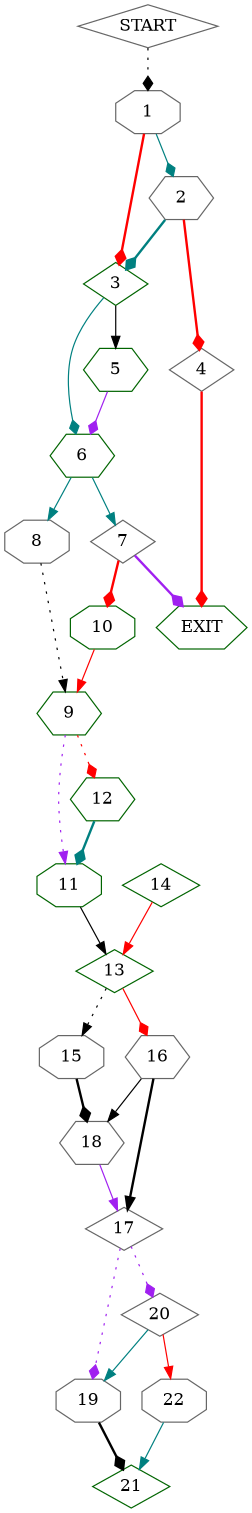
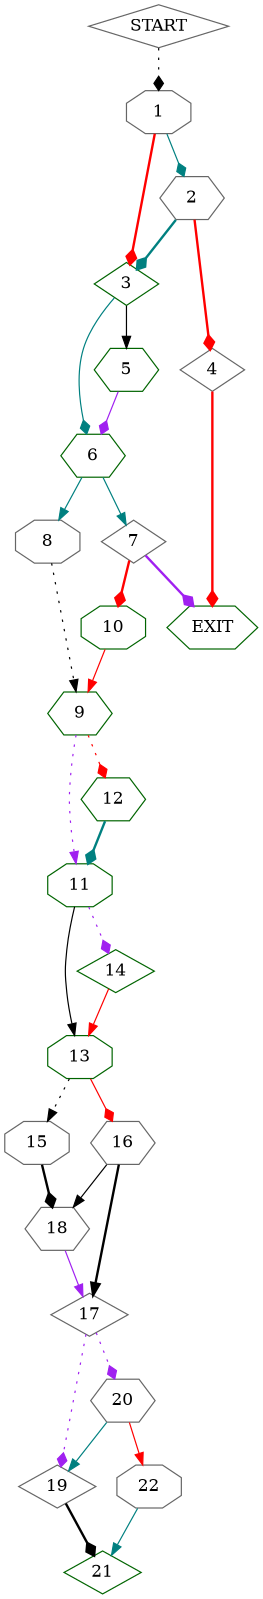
edge "11" -> "14": added
node "13": shape diamond -> octagon
node "20": shape diamond -> hexagon
node "19": shape octagon -> diamond
